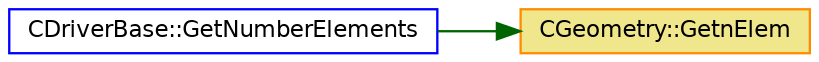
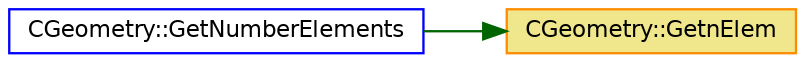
node "CDriverBase::GetNumberElements": label "CDriverBase::GetNumberElements" -> "CGeometry::GetNumberElements"
